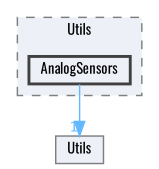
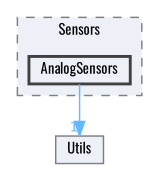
cluster "Utils": label "Utils" -> "Sensors"
